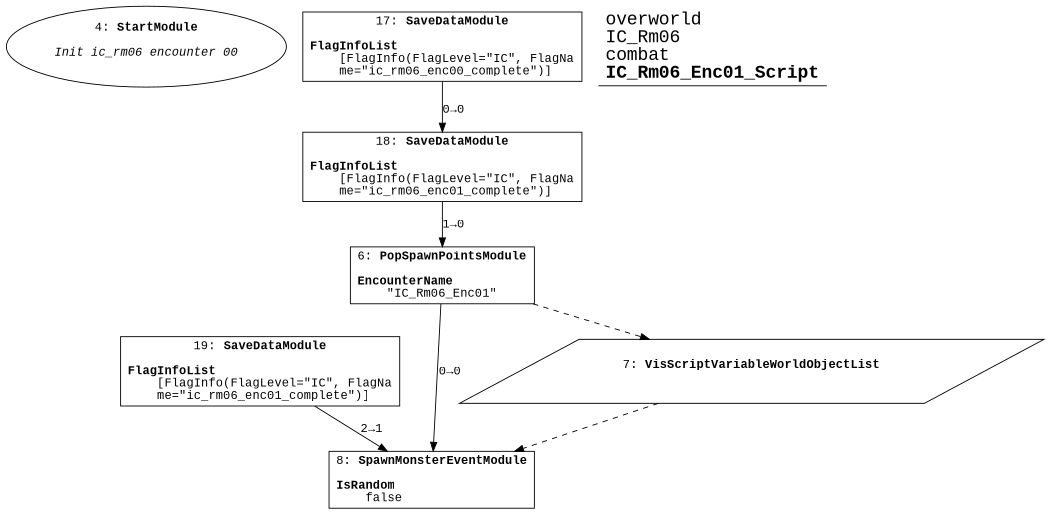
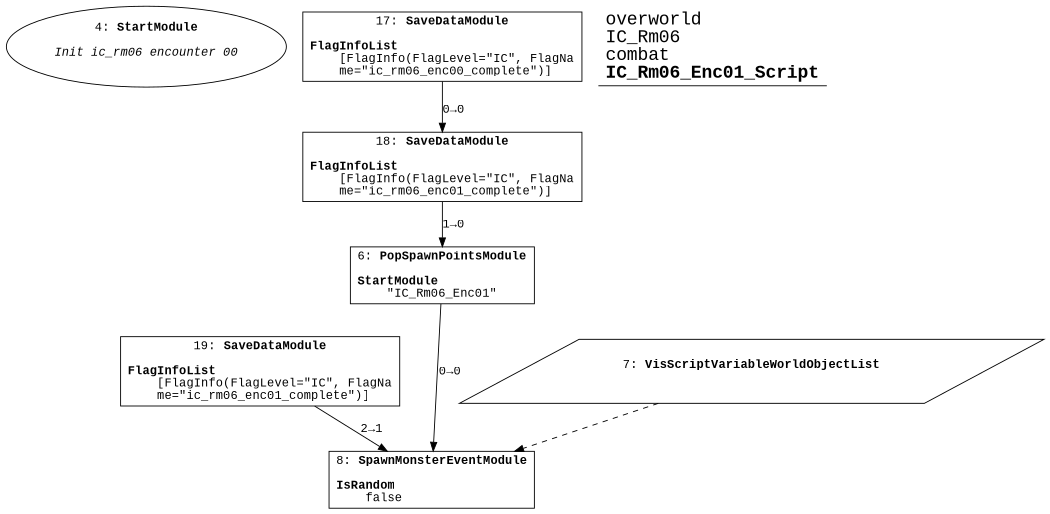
node "6:": text "EncounterName" -> "StartModule"
edge "6:" -> "7:": removed
